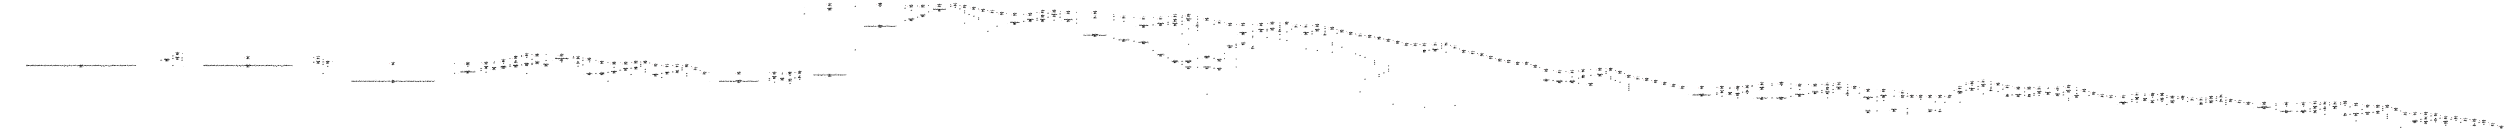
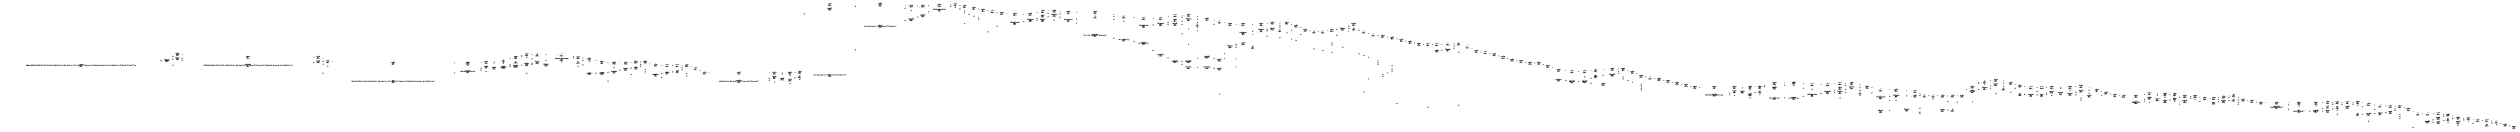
edge "relationalExpression b>0 (line: 15) (charpos: 12)" -> "terminalNode > (line: 15) (charpos: 13)": reversed
